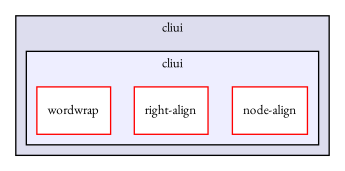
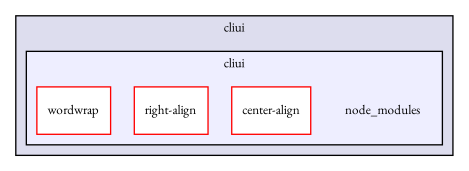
node "node-align": label "node-align" -> "center-align"
node "node_modules": added
